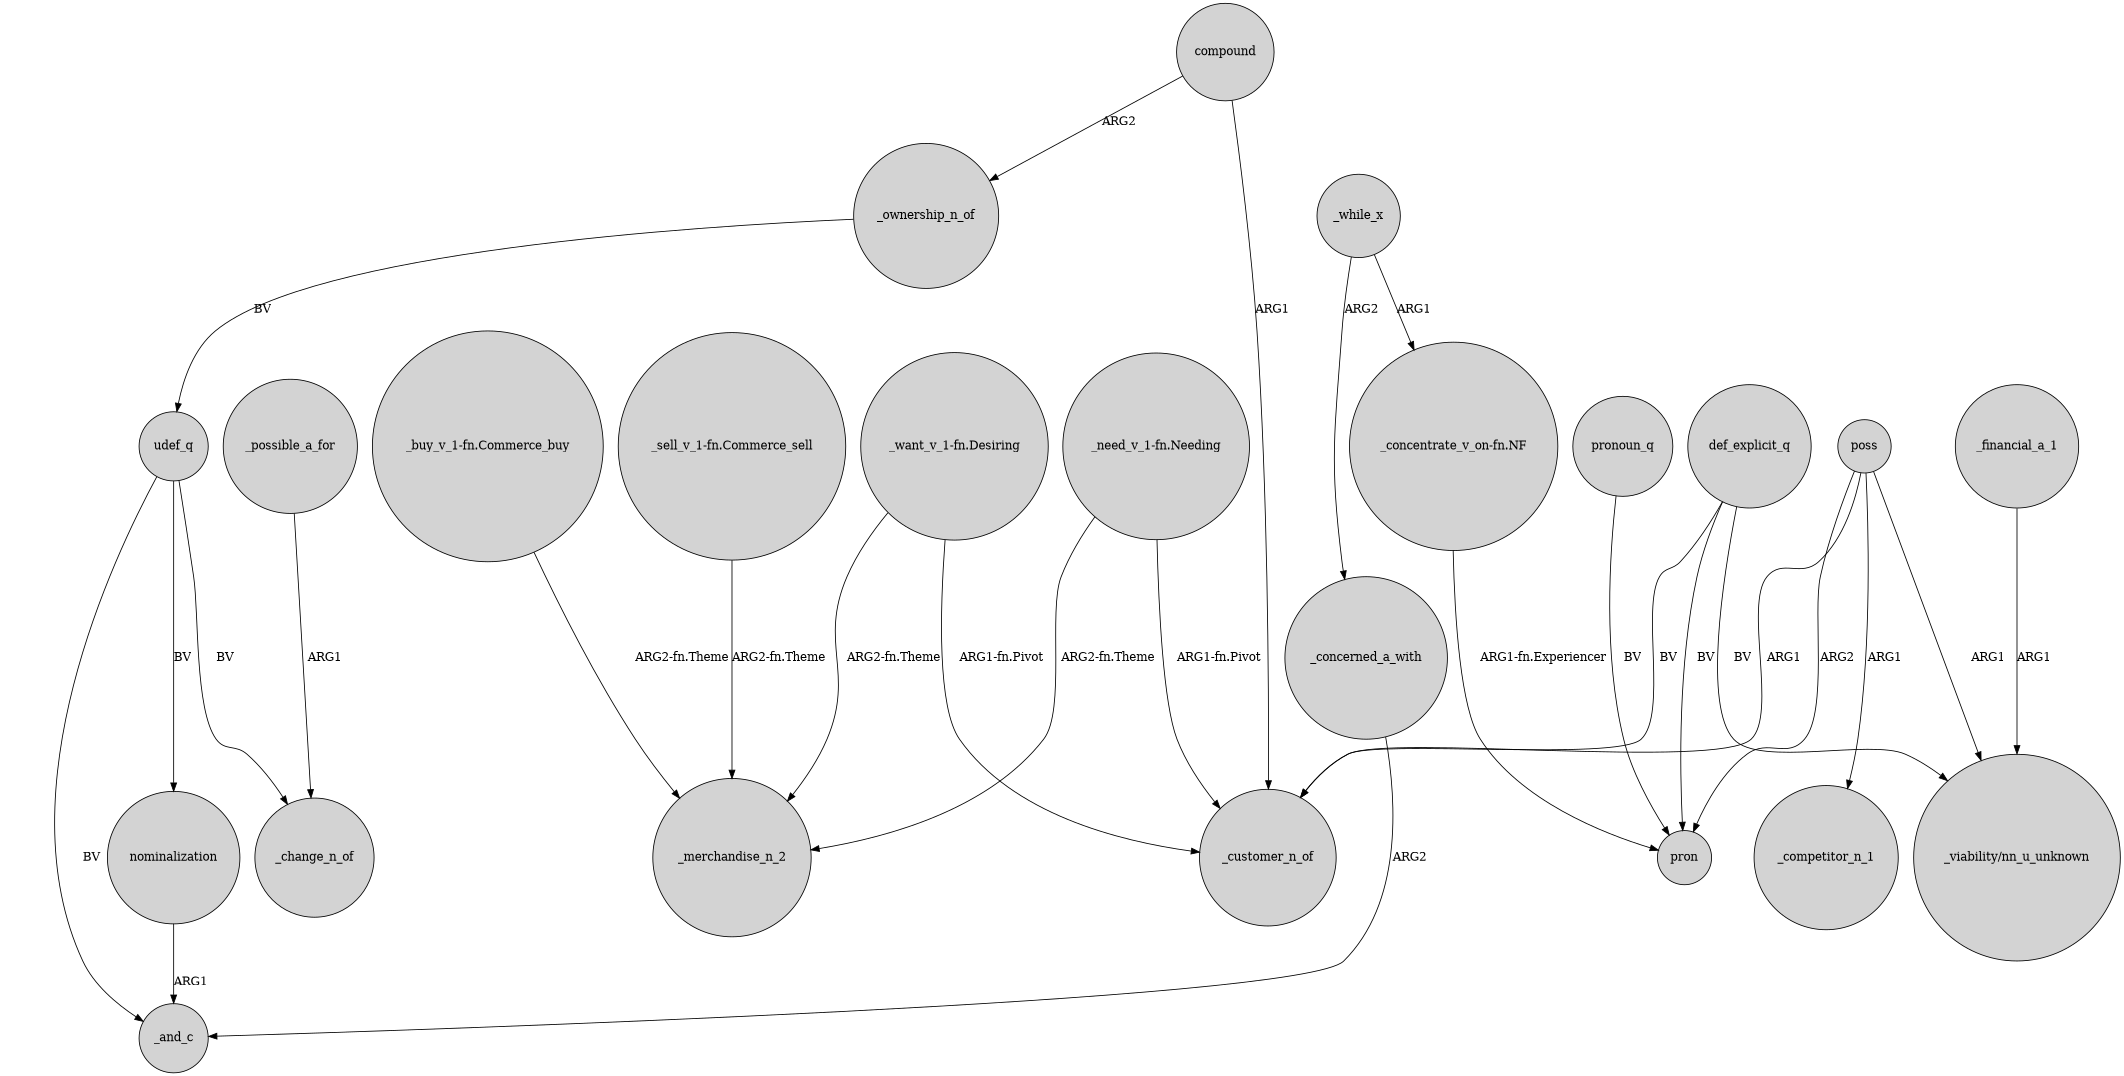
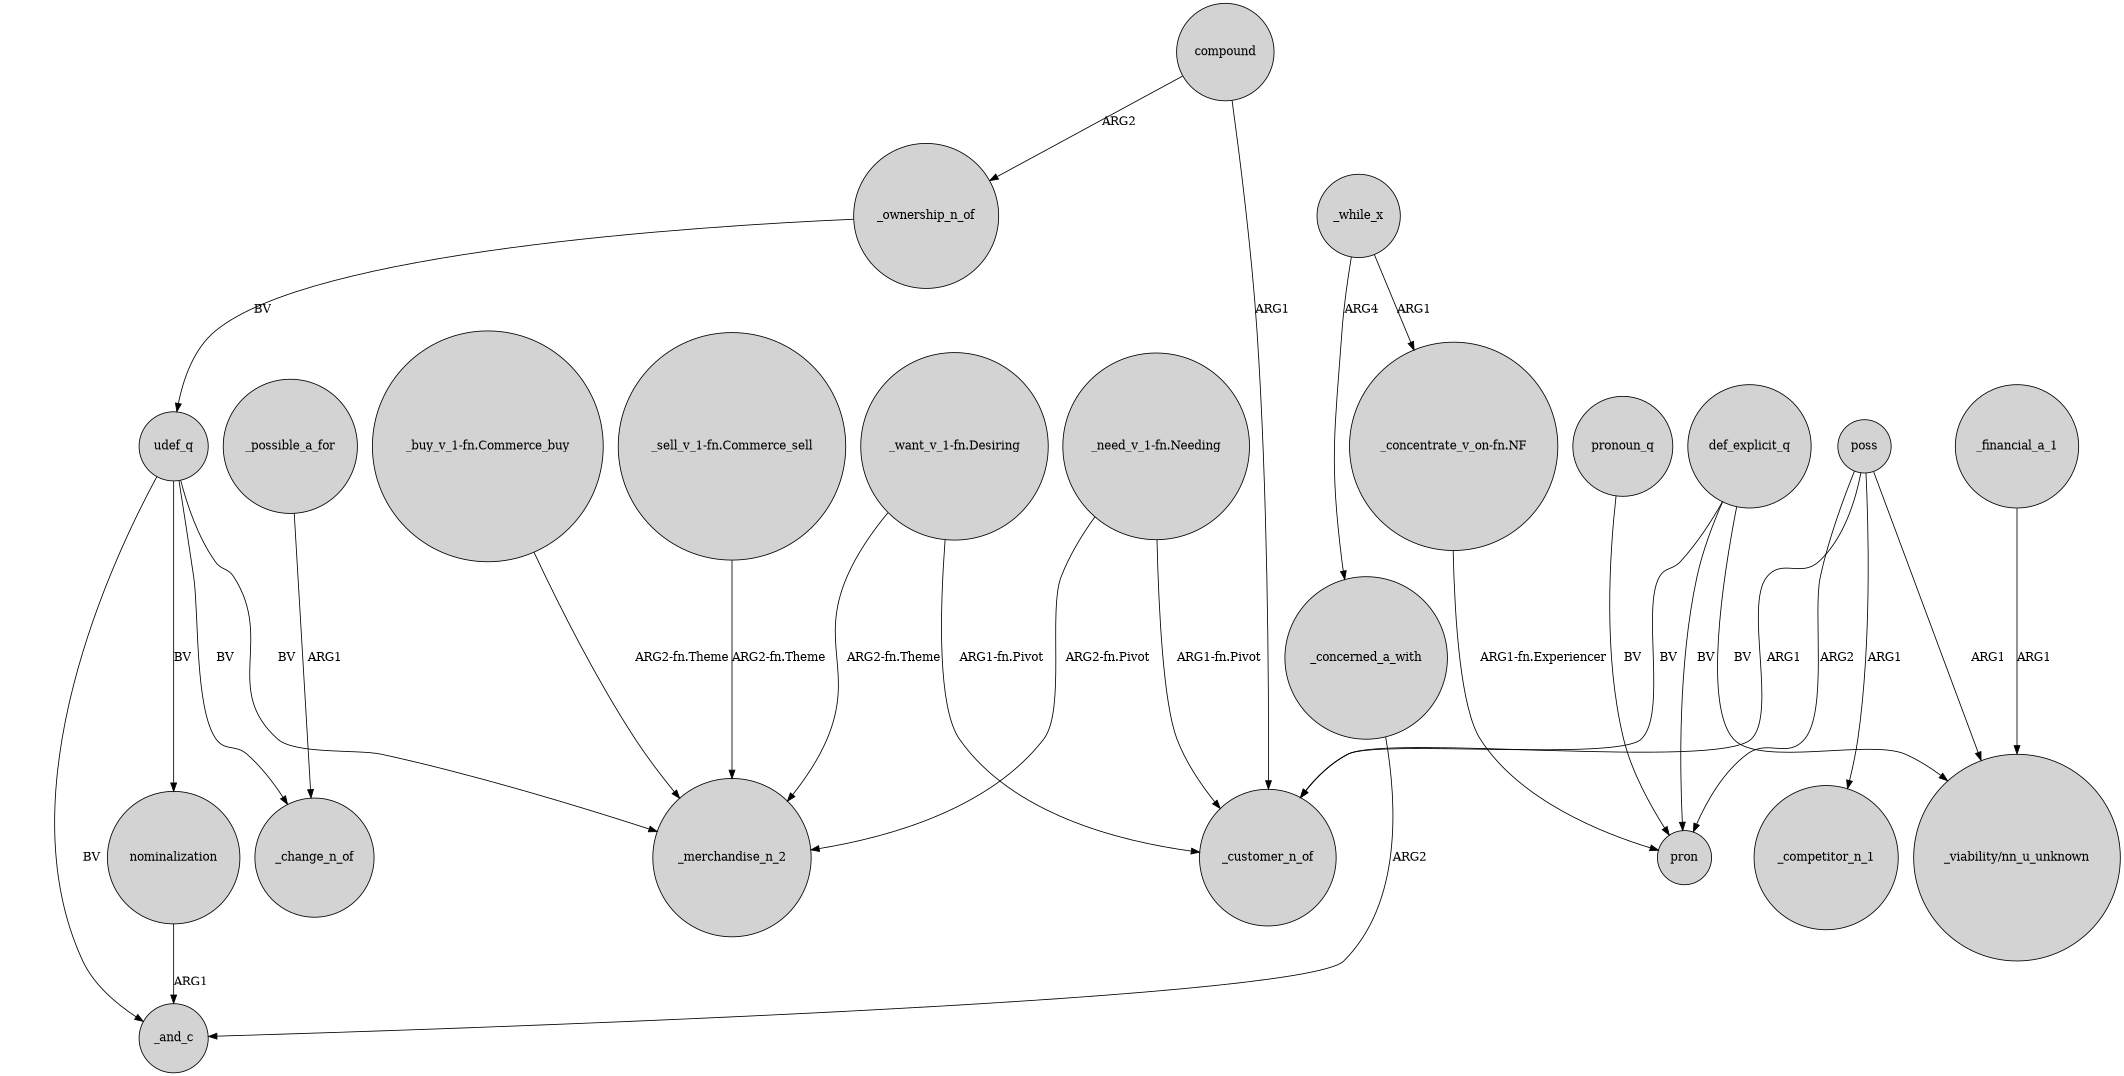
edge "_while_x" -> "_concerned_a_with": label "ARG2" -> "ARG4"
edge "_need_v_1-fn.Needing" -> "_merchandise_n_2": label "ARG2-fn.Theme" -> "ARG2-fn.Pivot"
edge "udef_q" -> "_merchandise_n_2": added, label "BV"
